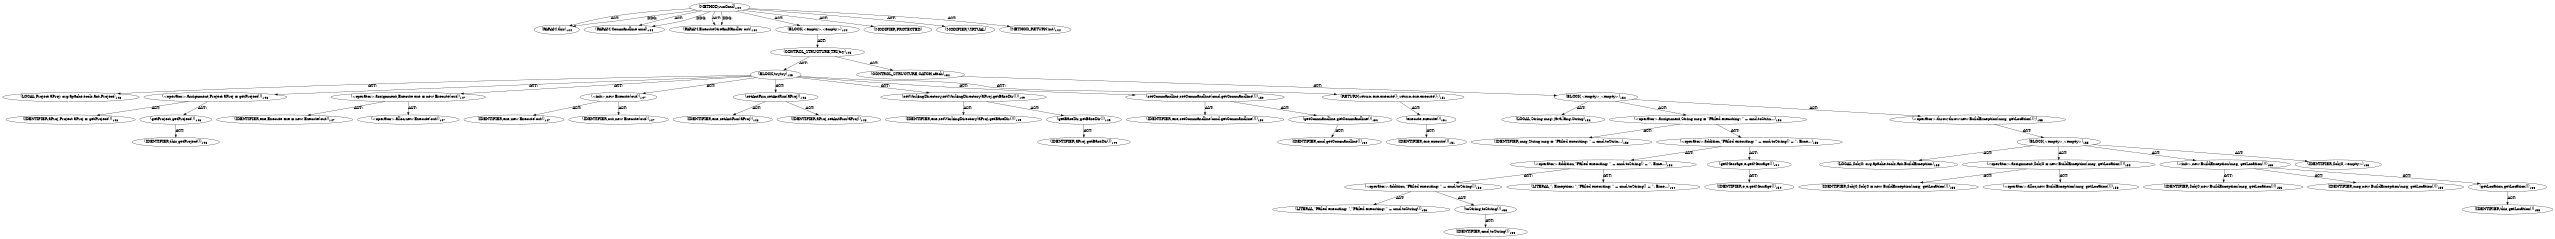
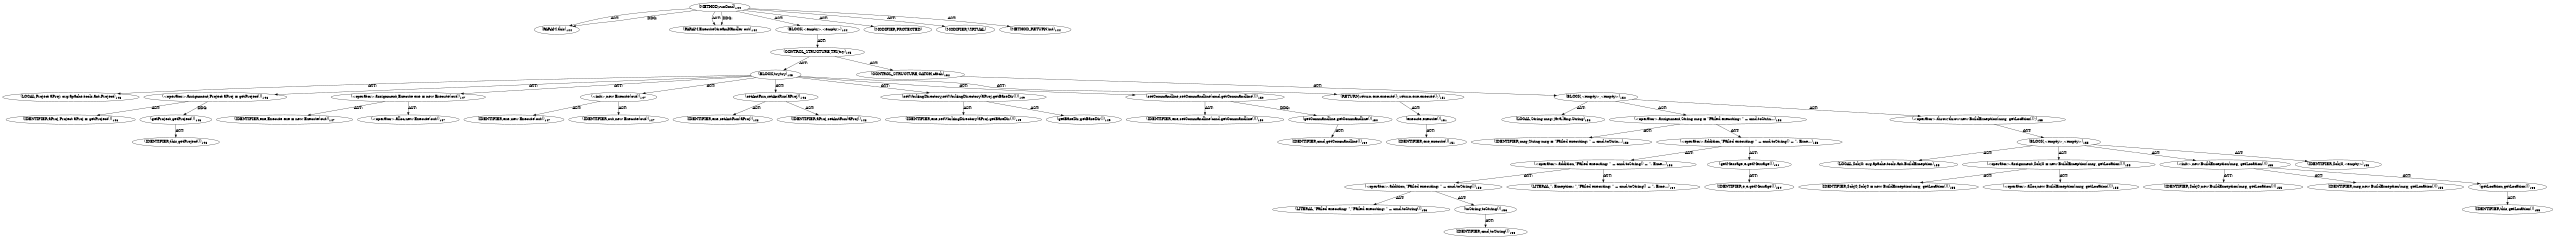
node "(PARAM,Commandline cmd)": removed
edge "(<operator>.assignment,Project aProj = getProject())" -> "(getProject,getProject())": label "AST: " -> "DDG: "
edge "(setCommandline,setCommandline(cmd.getCommandline()))" -> "(getCommandline,getCommandline())": label "AST: " -> "DDG: "
node "(IDENTIFIER,aProj,getBaseDir())": removed
